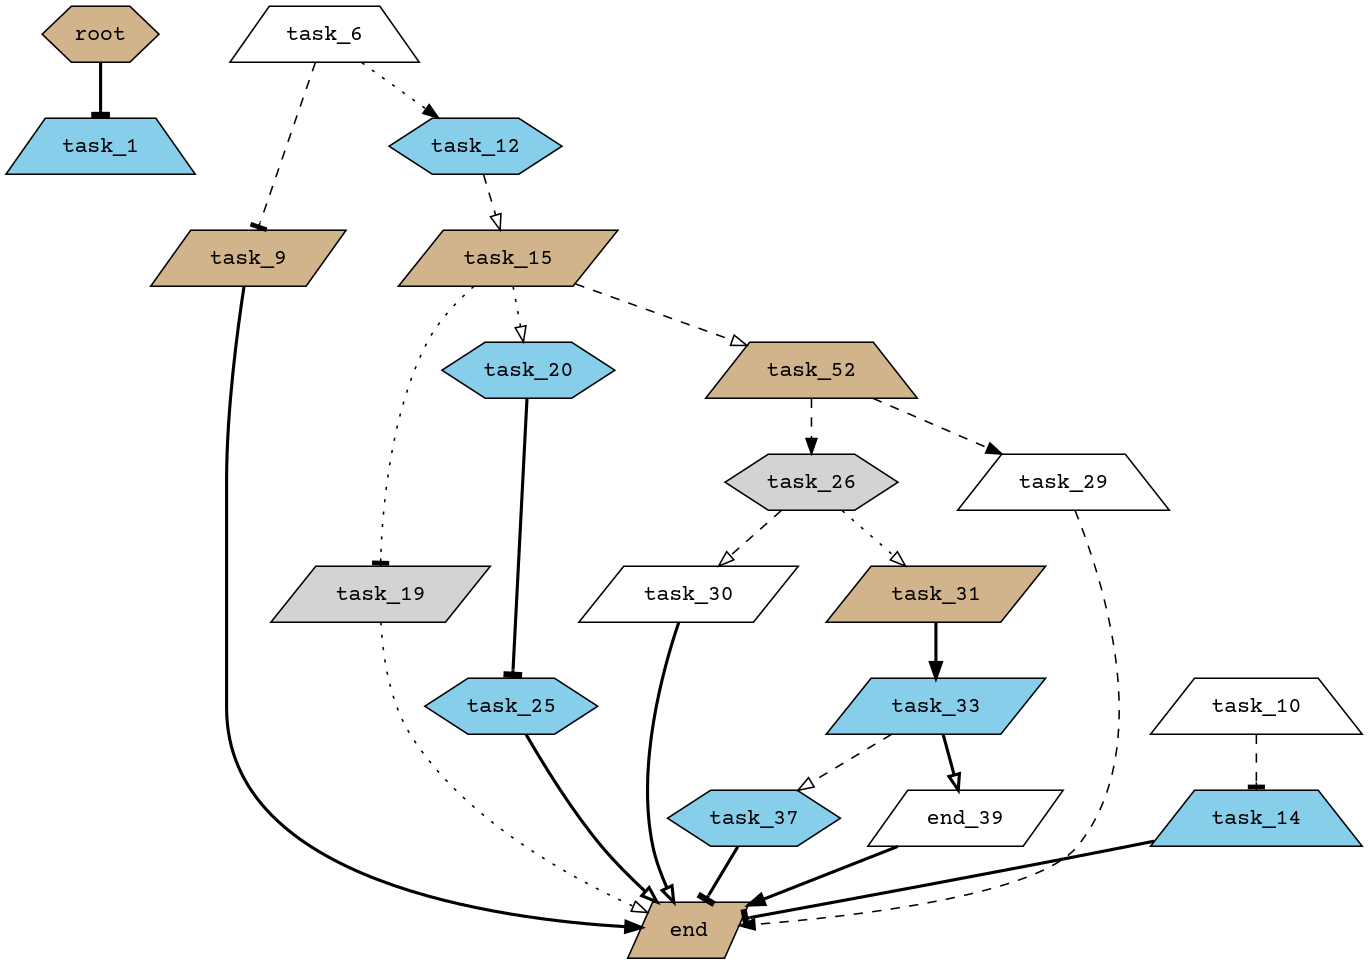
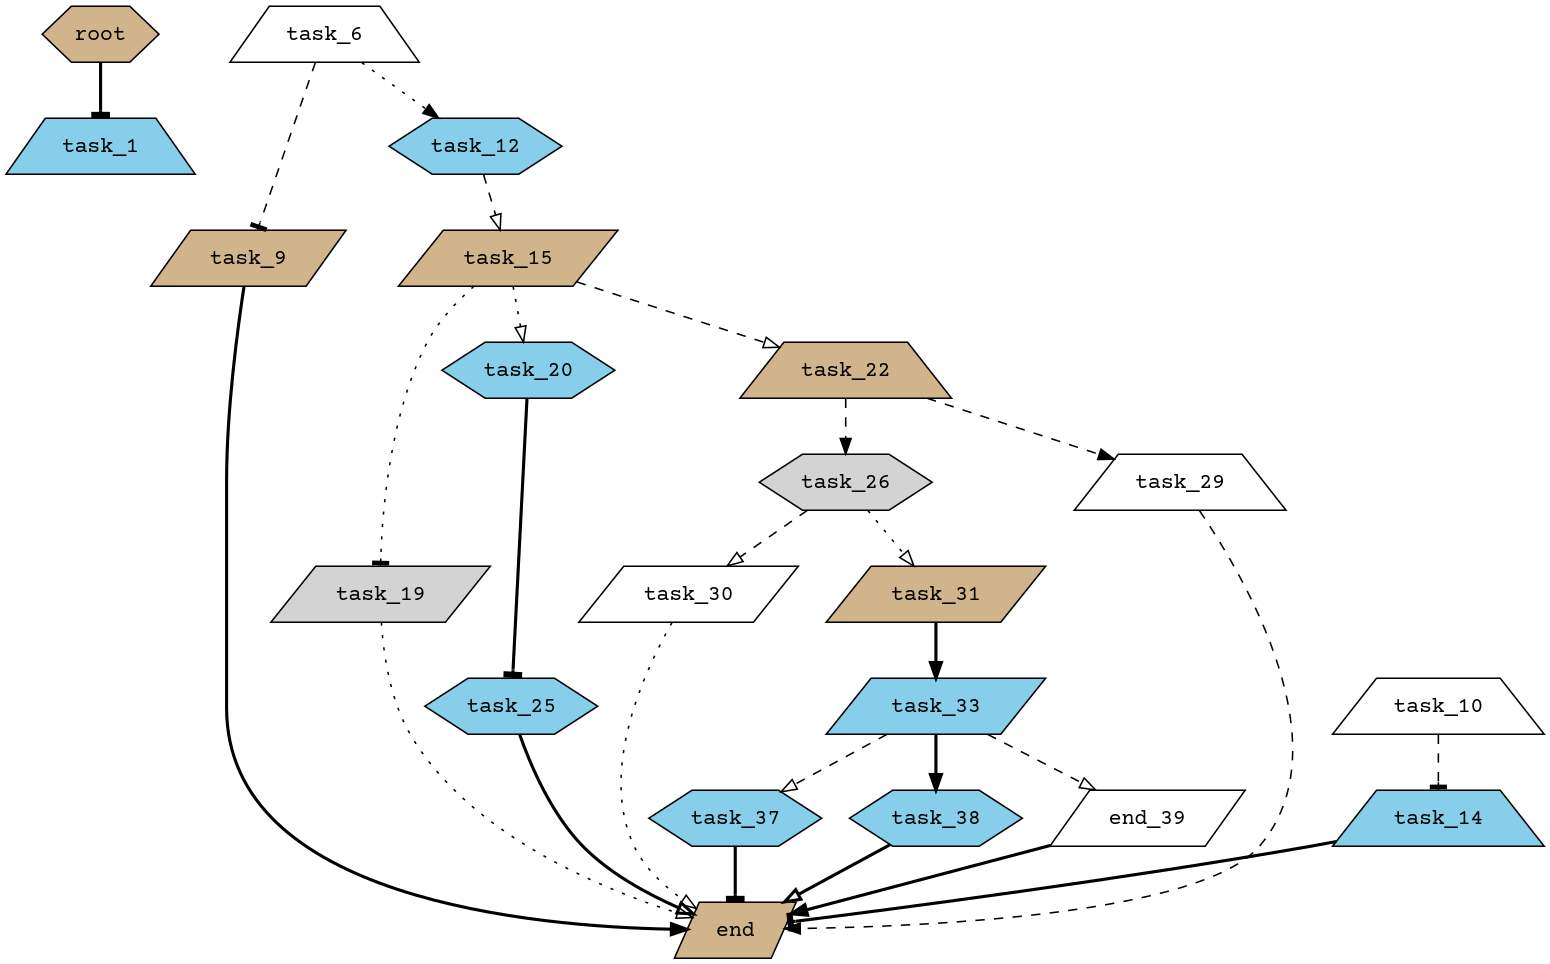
node "task_52": label "task_52" -> "task_22"
edge "task_30" -> "end": style bold -> dotted
edge "task_33" -> "end_39": style bold -> dashed
node "task_38": added
